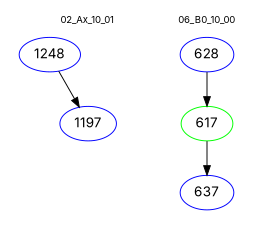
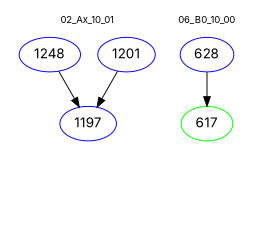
node "1201": added
node "637": removed
